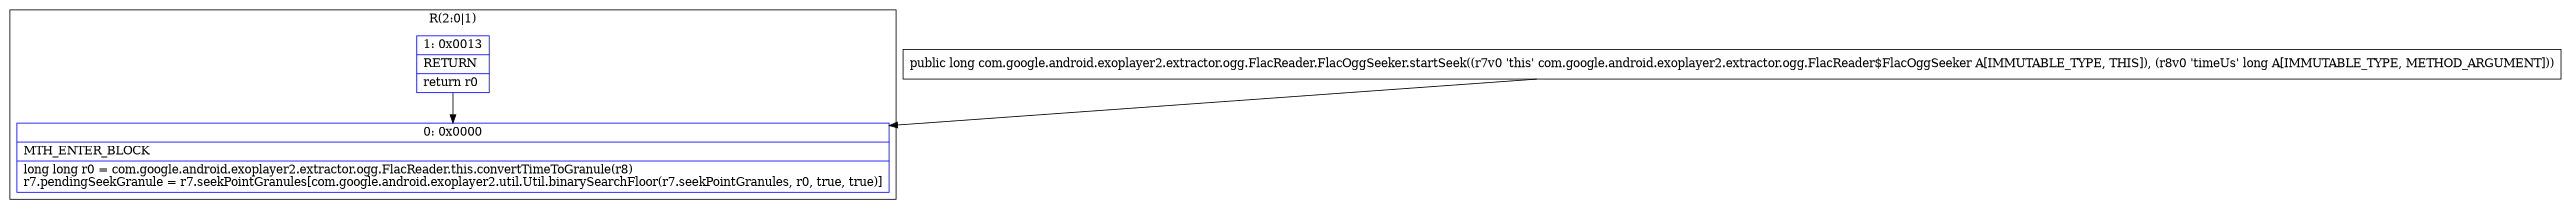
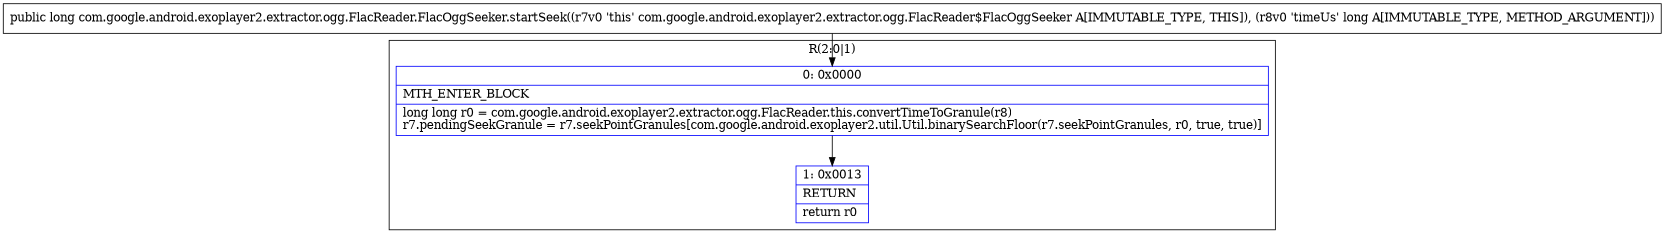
edge "1: 0x0013" -> "0: 0x0000": reversed
